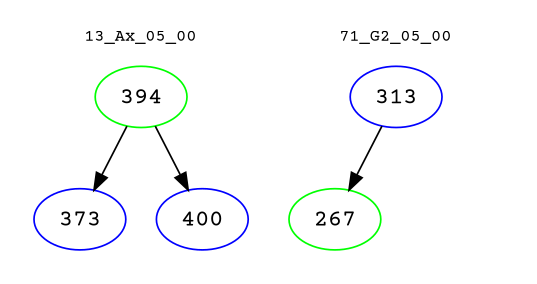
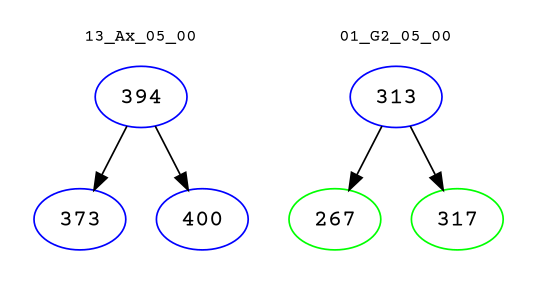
cluster "71_G2_05_00": label "71_G2_05_00" -> "01_G2_05_00"
node "394": color green -> blue
node "317": added
